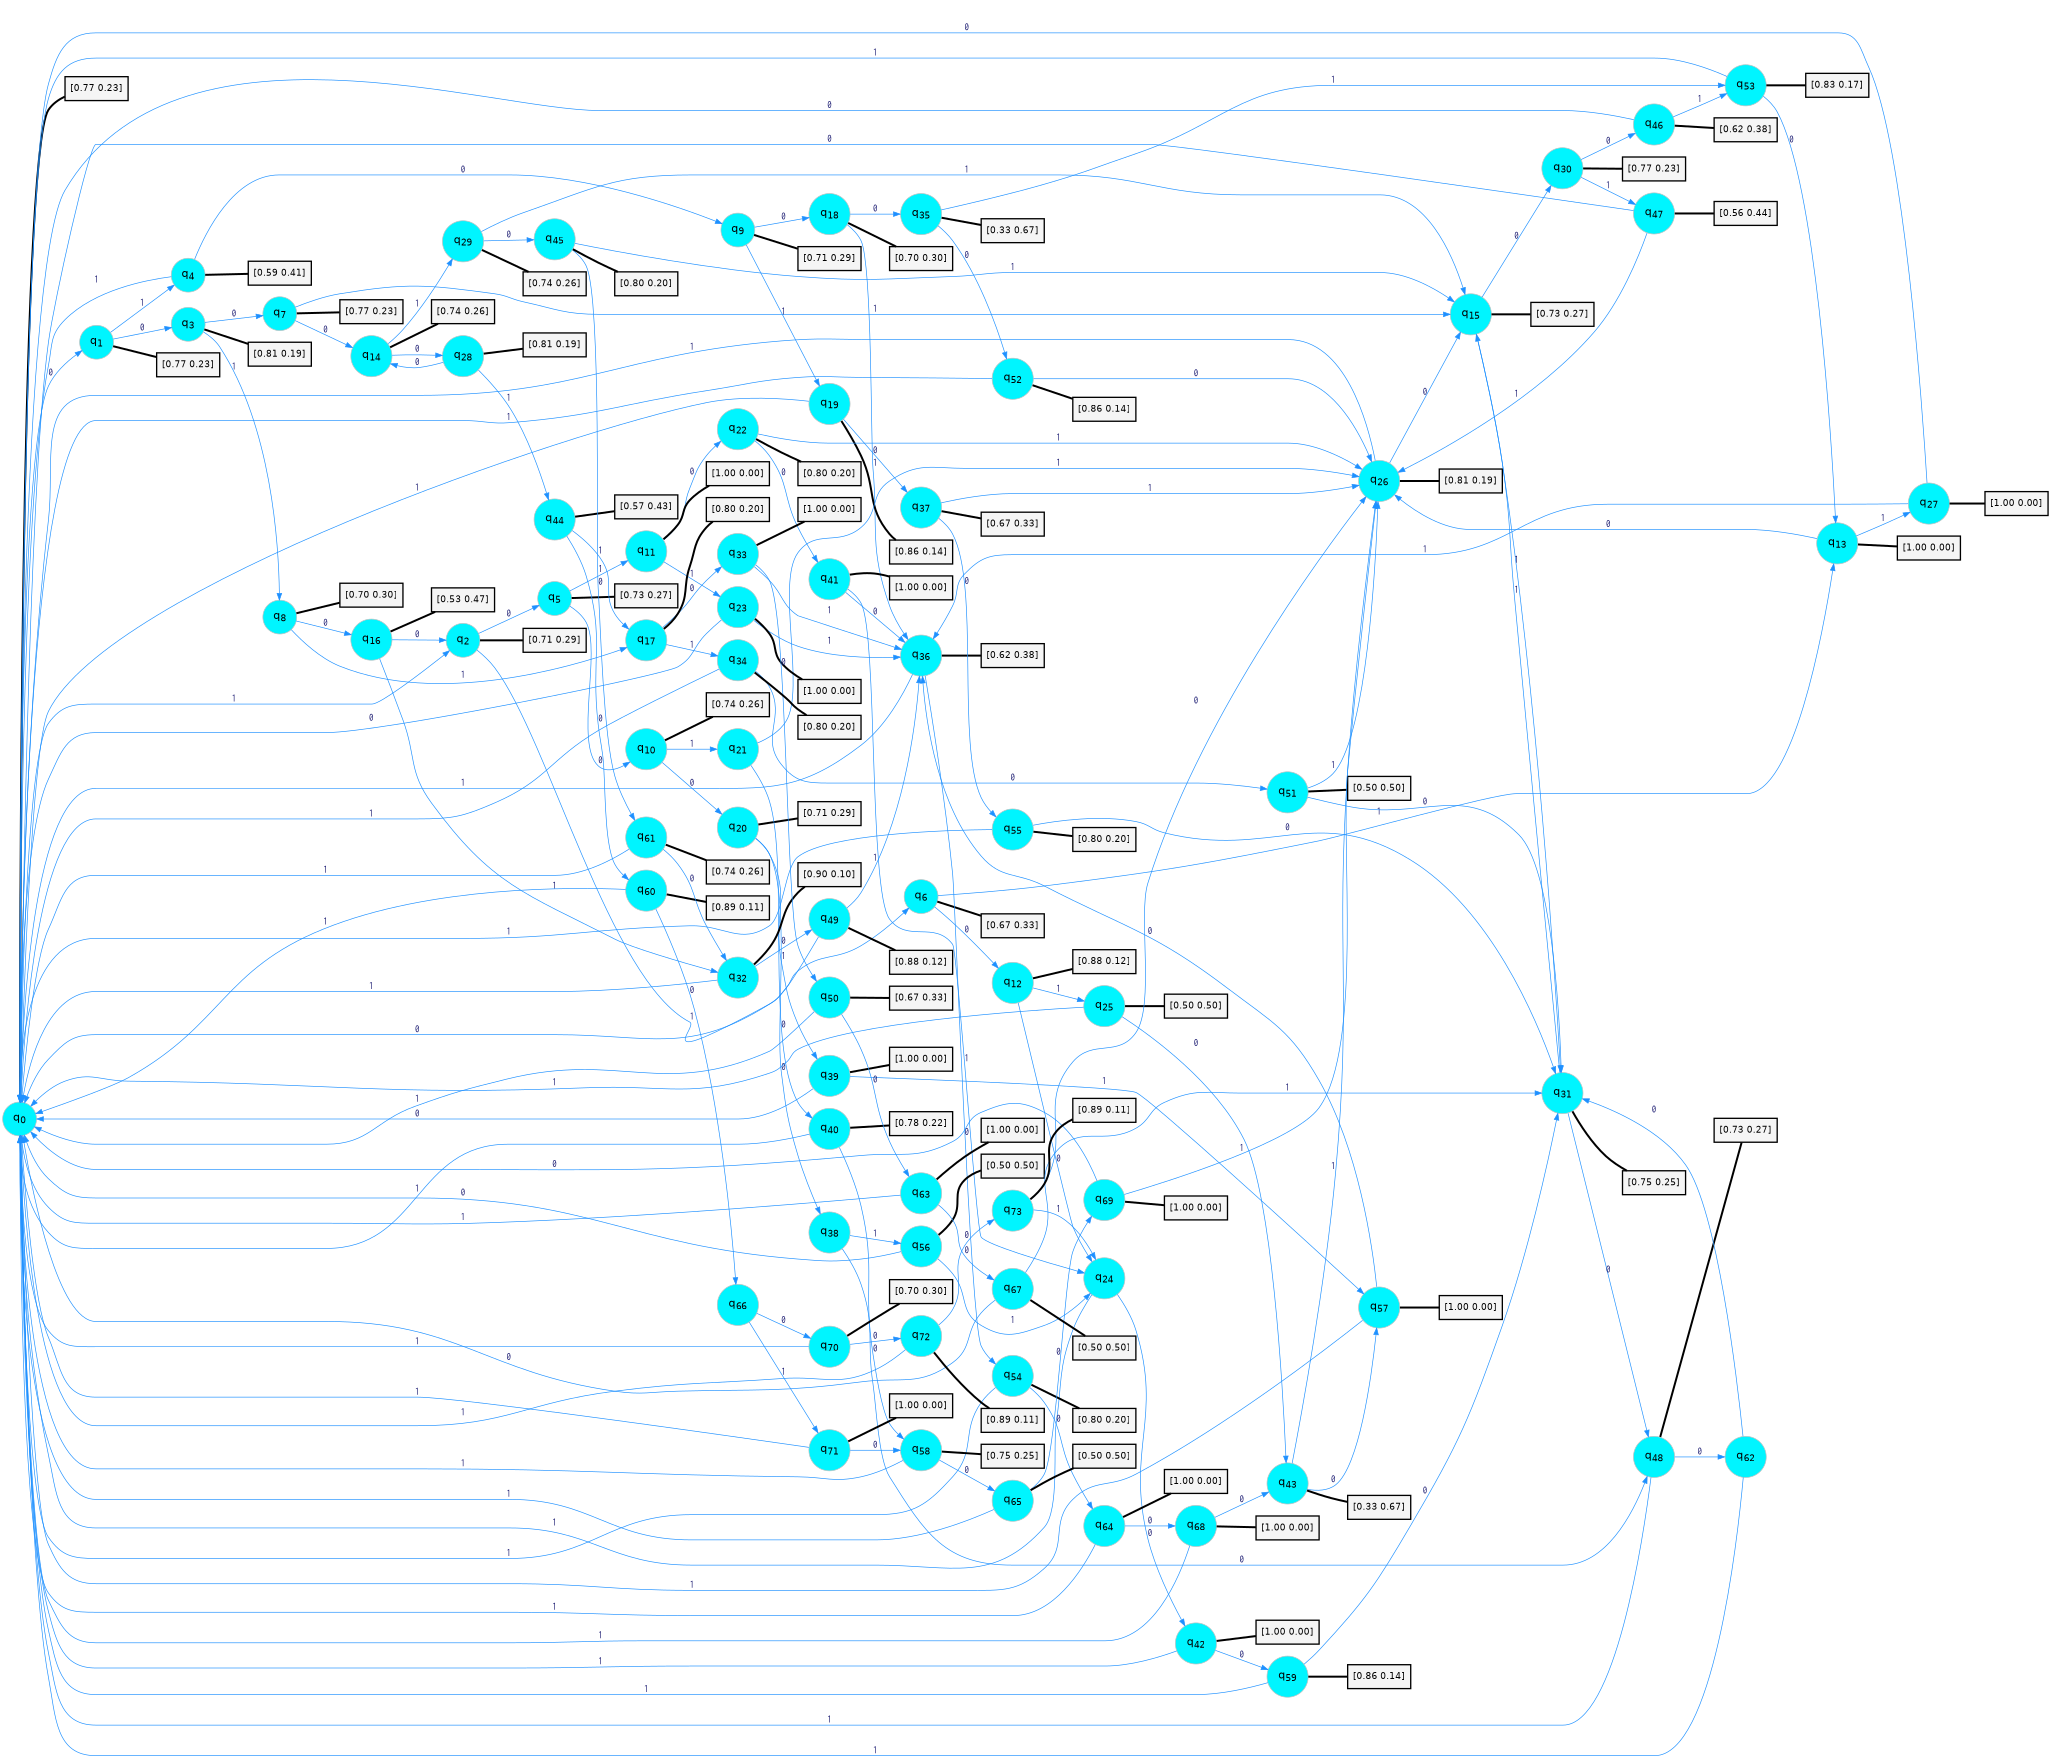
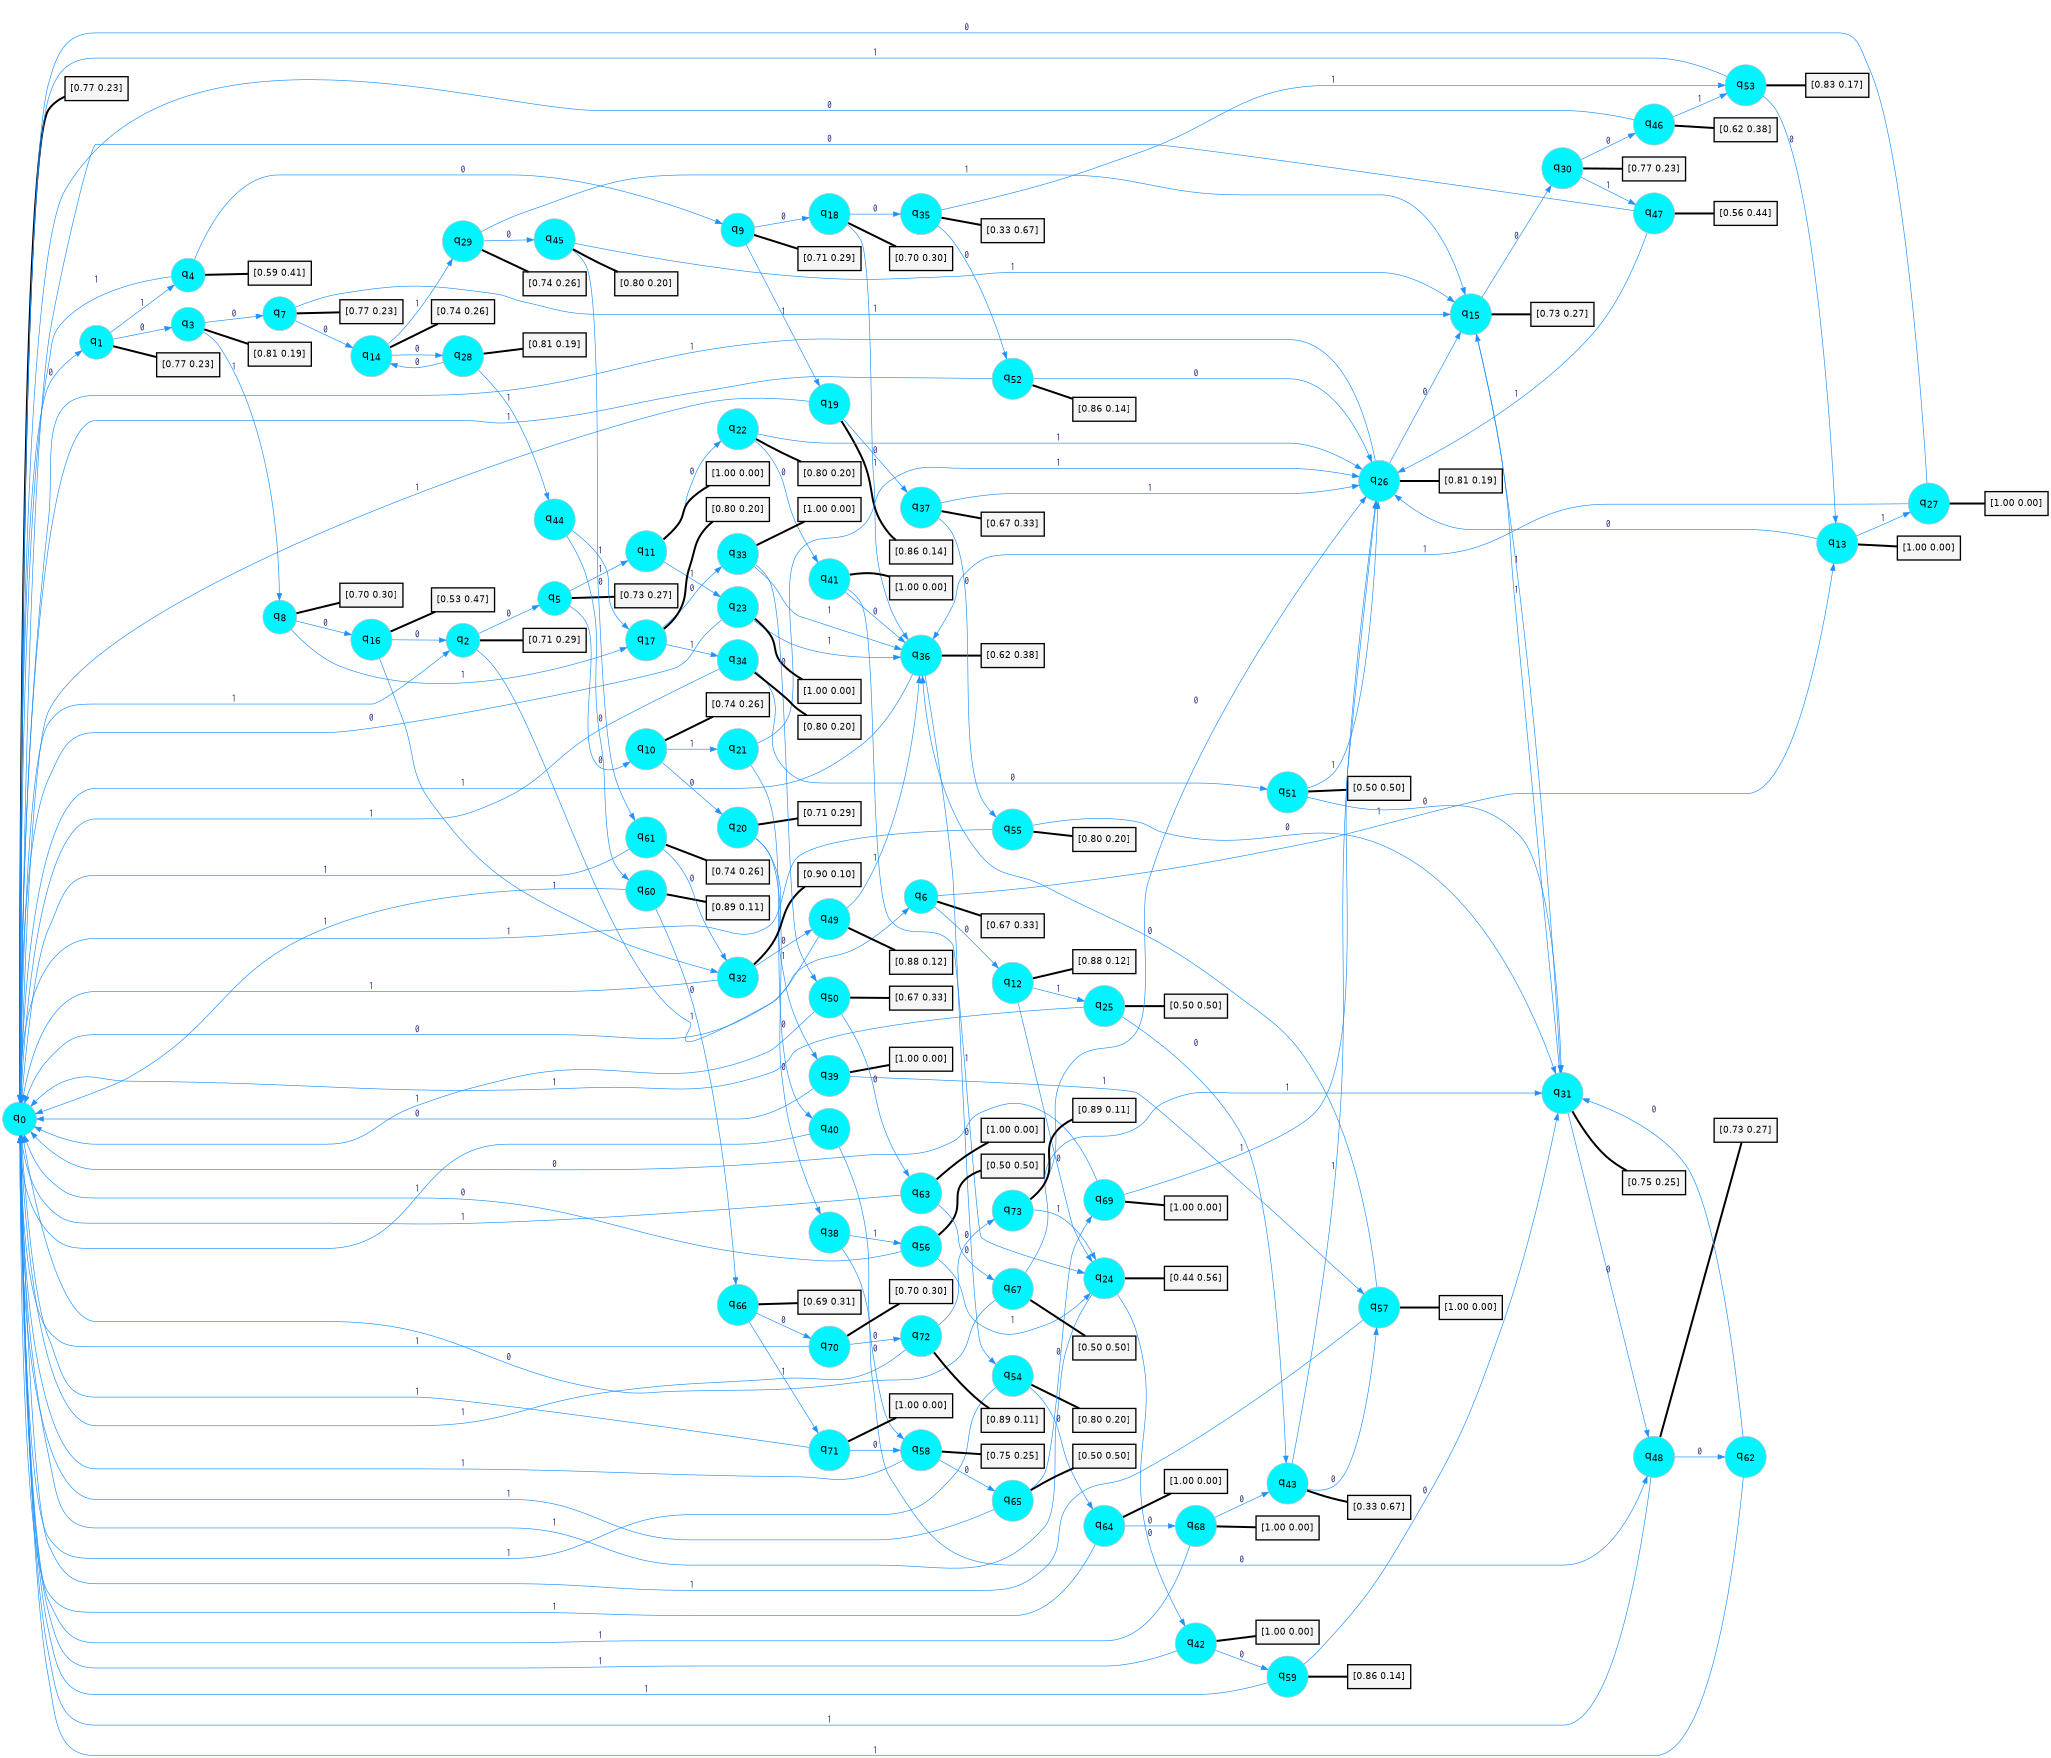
node "[0.57 0.43]": removed
node "[0.78 0.22]": removed
node "[0.44 0.56]": added
node "[0.69 0.31]": added
